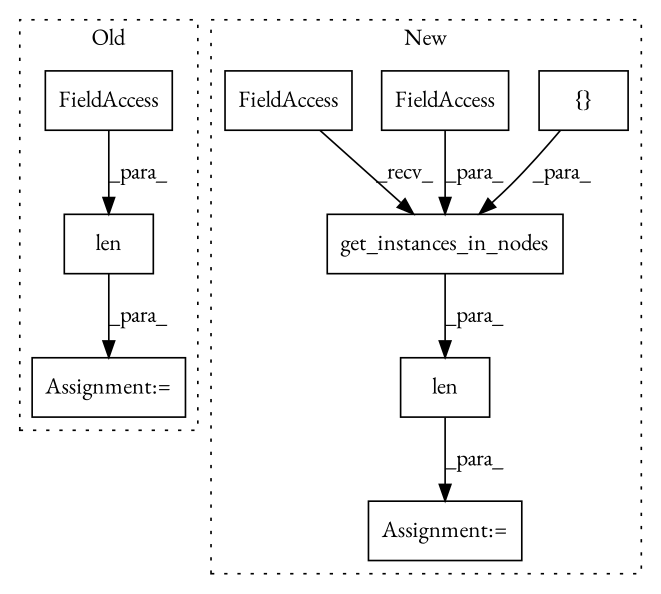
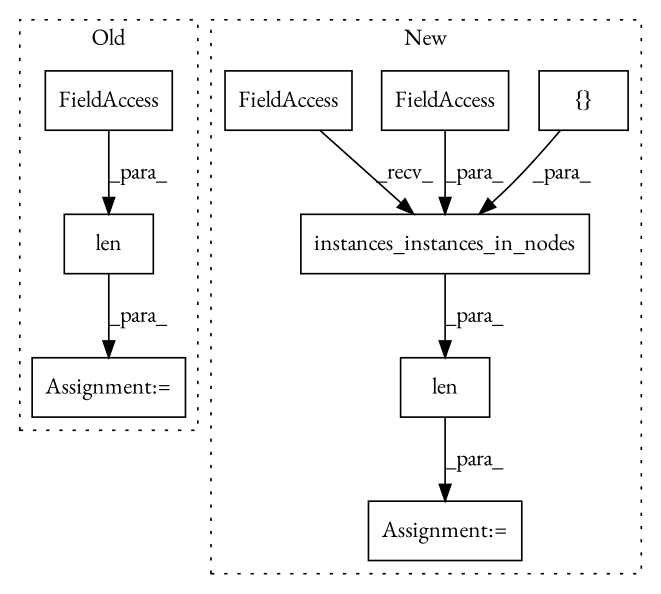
node "get_instances_in_nodes": label "get_instances_in_nodes" -> "instances_instances_in_nodes"
